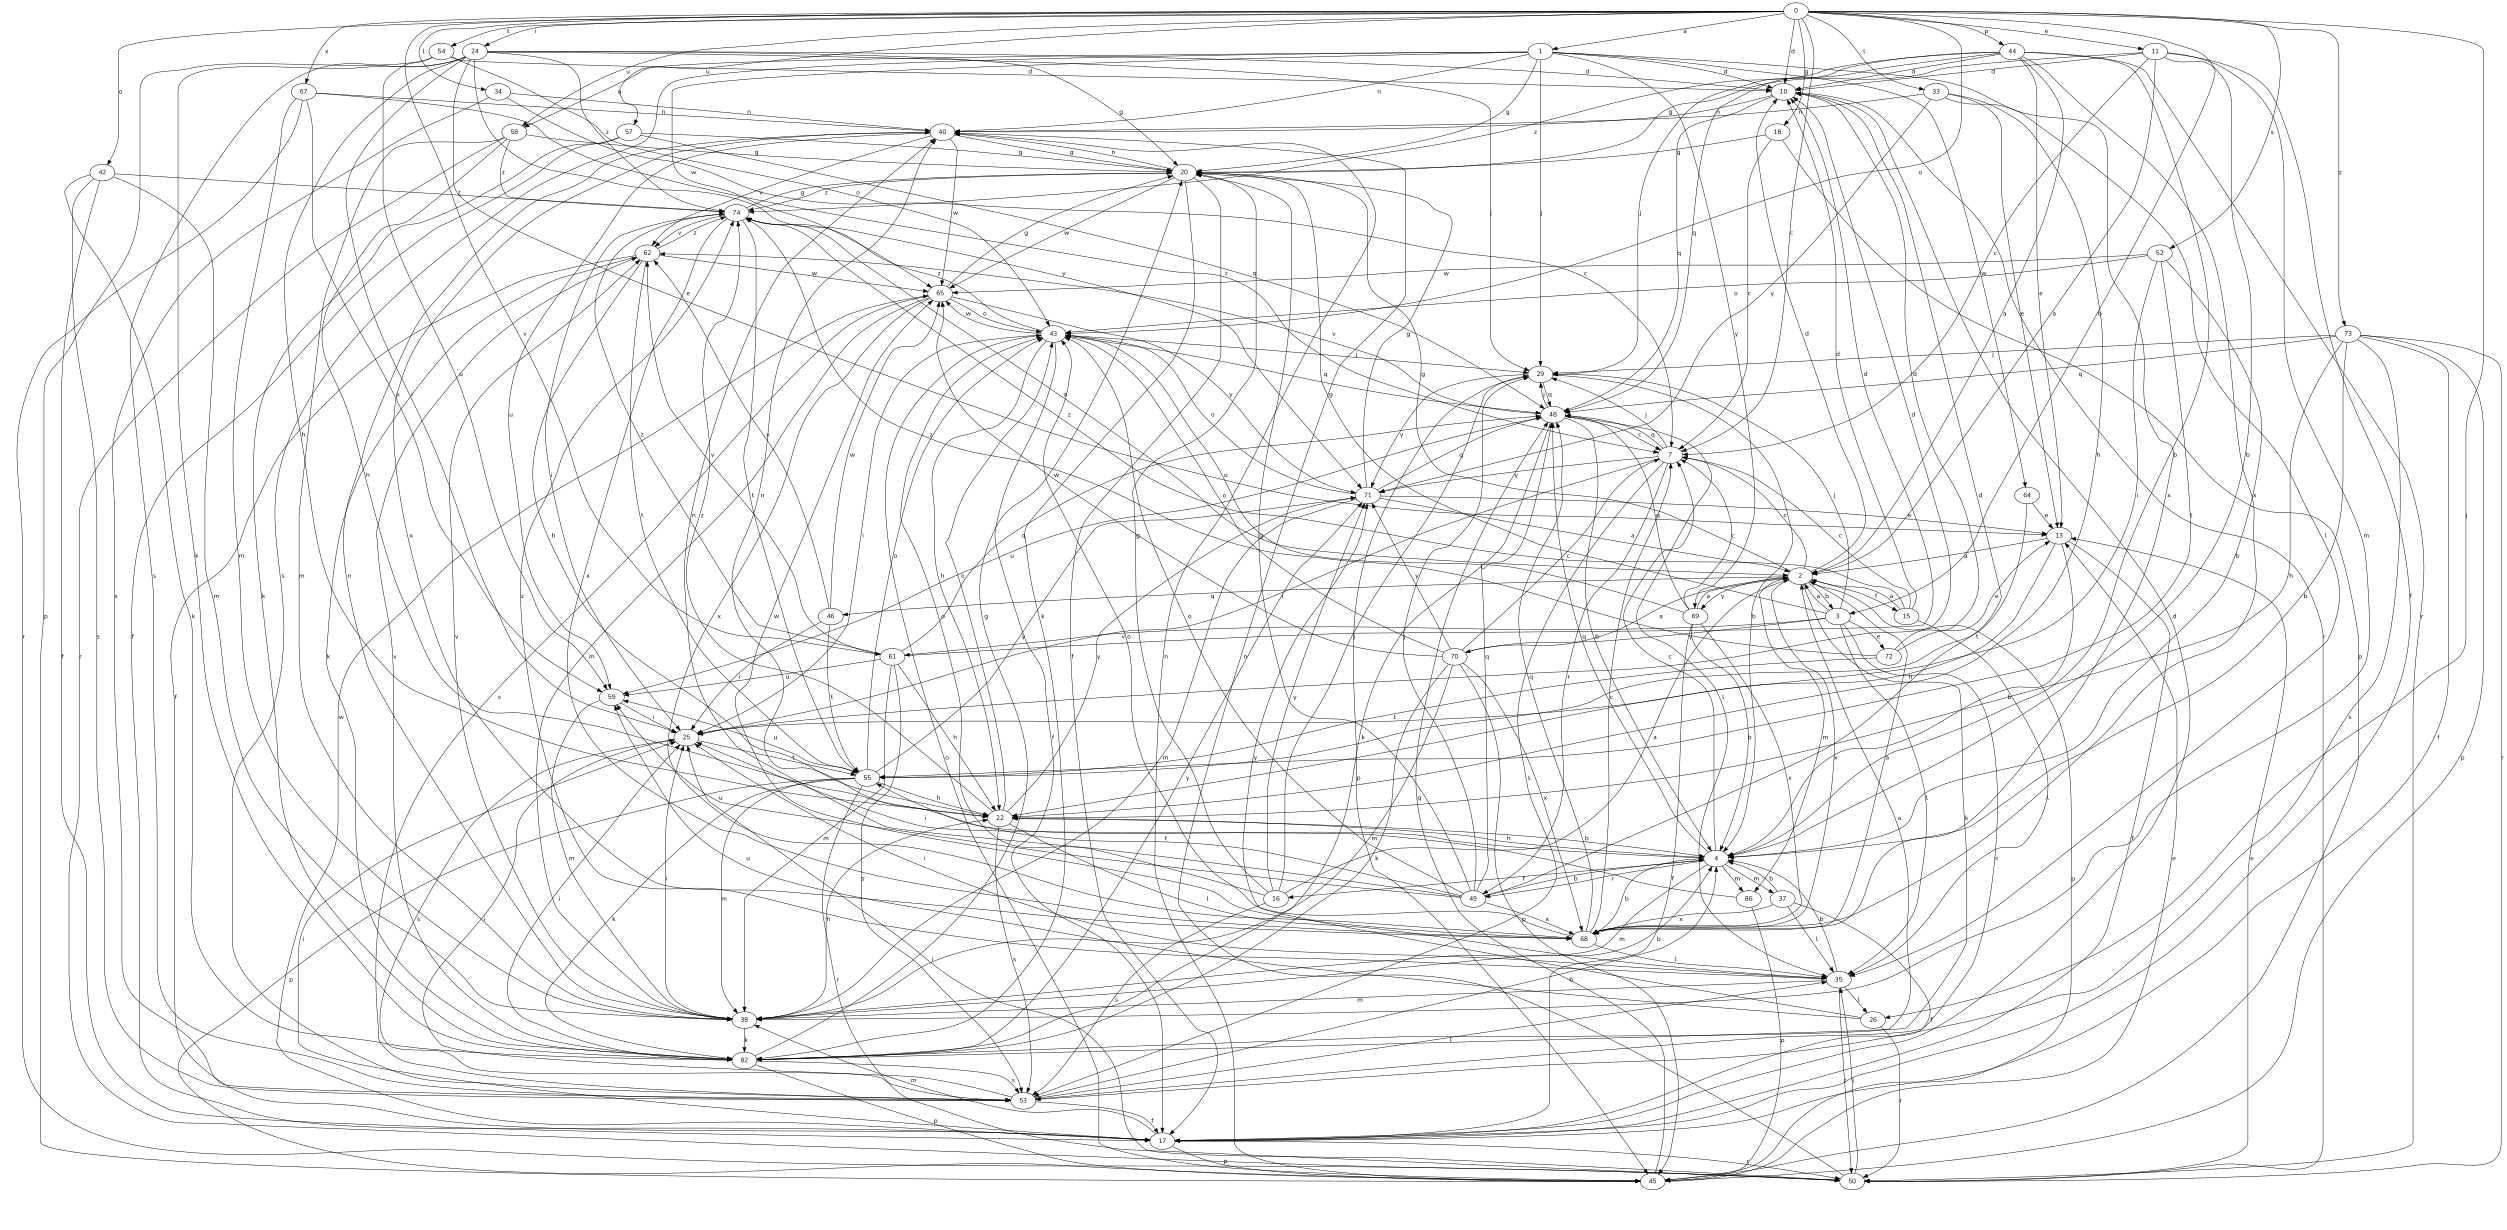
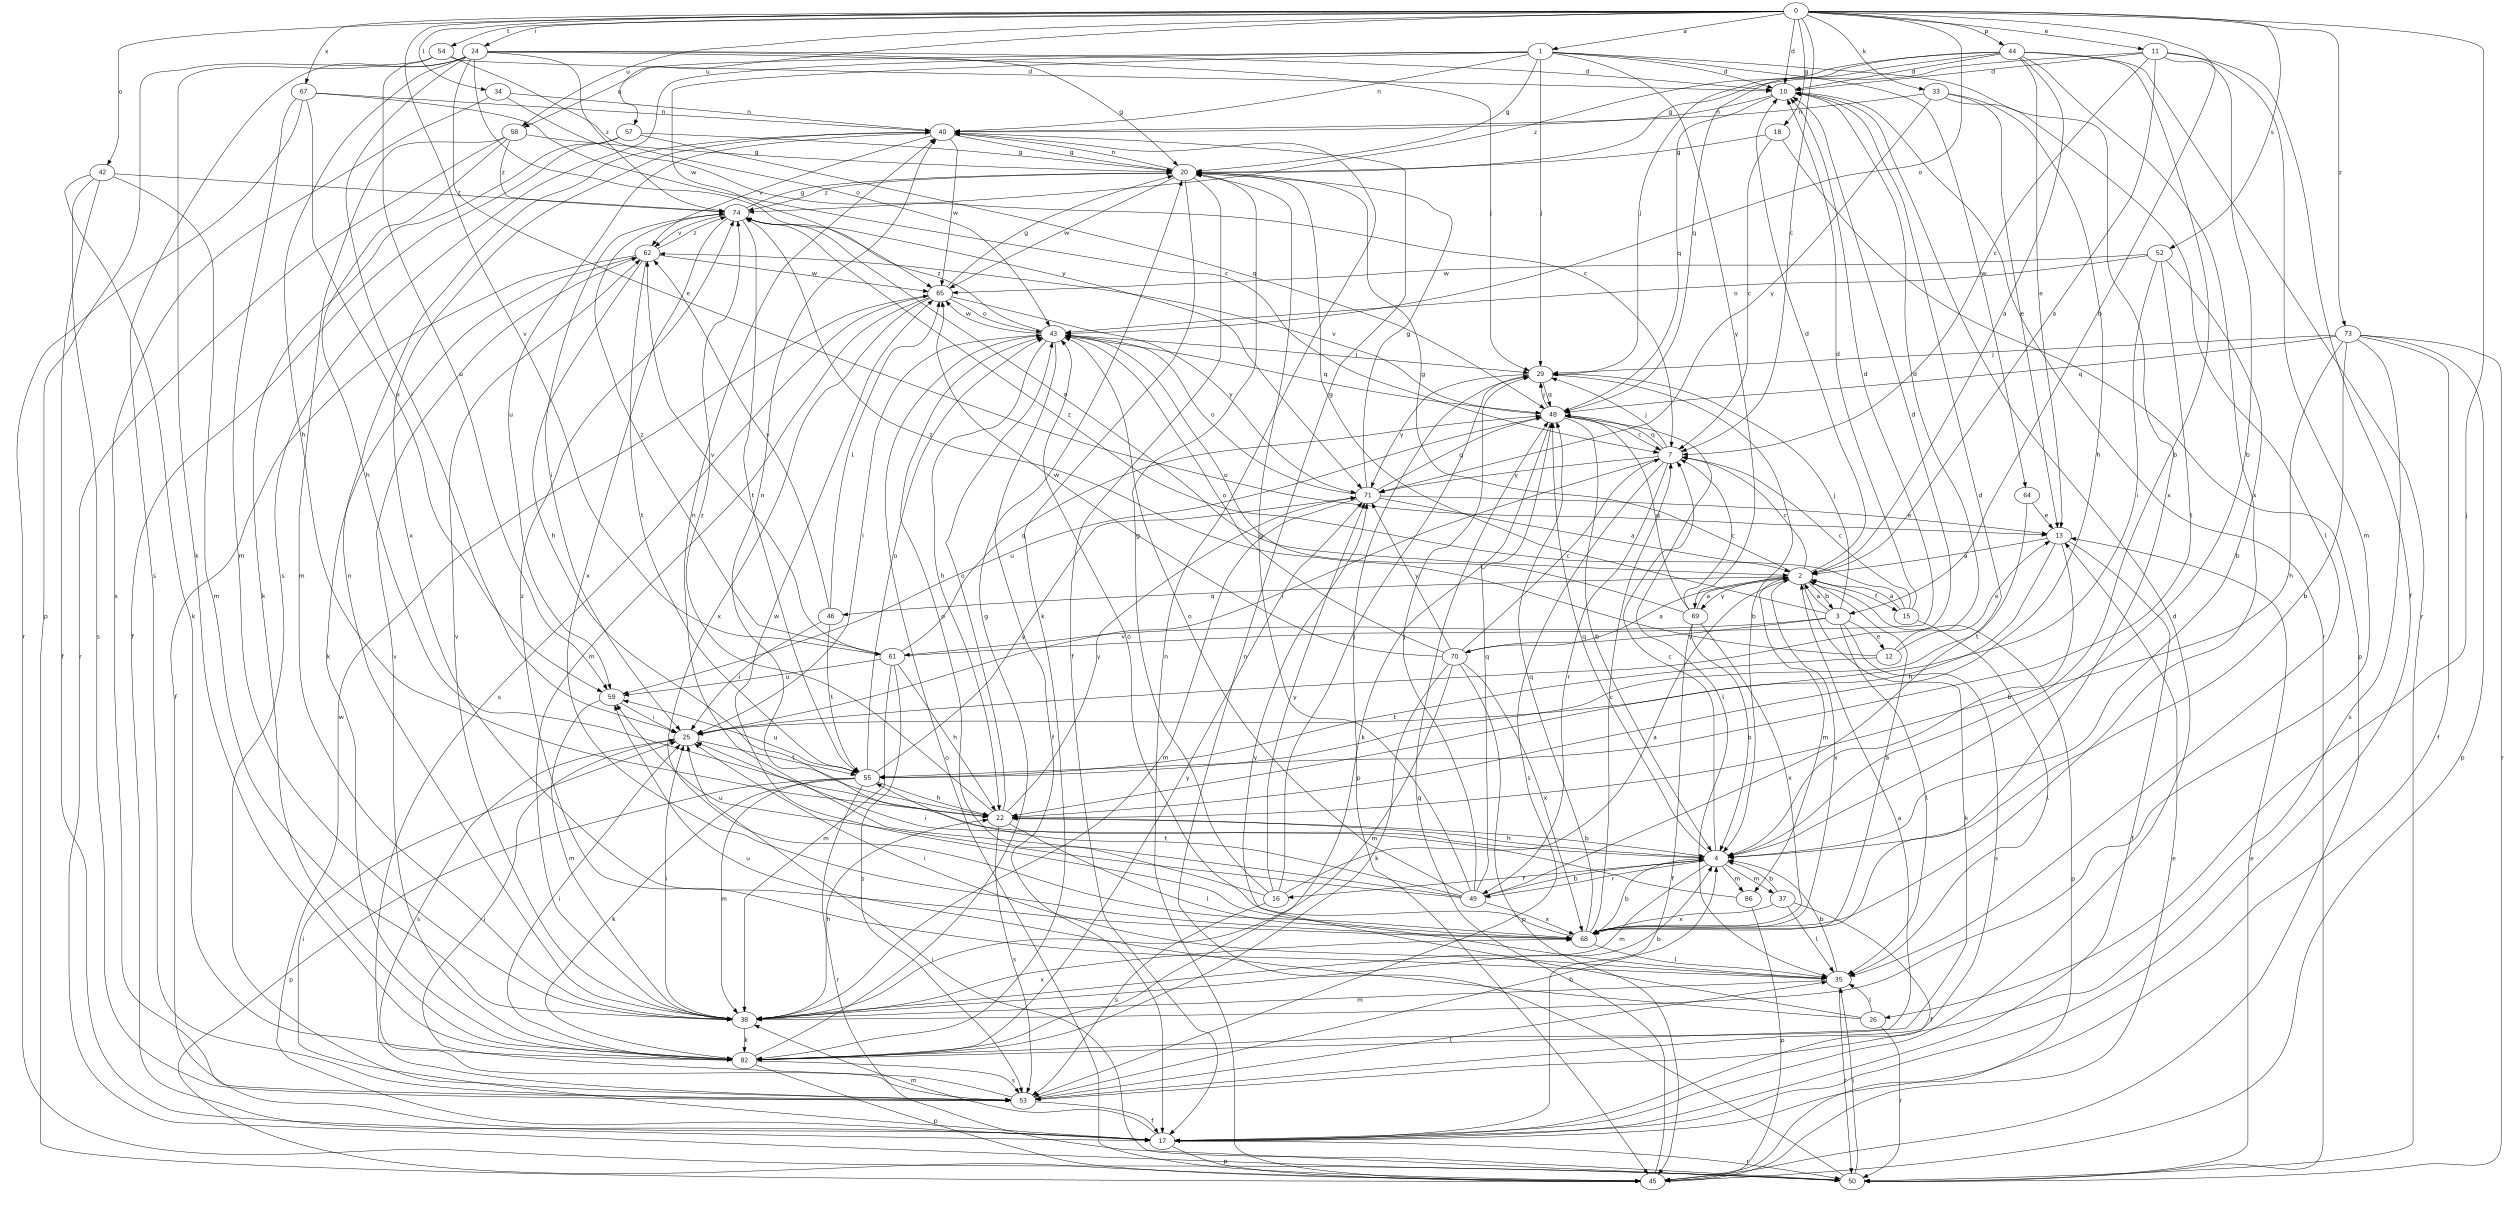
edge "0" -> "33": label "l" -> "k"
edge "46" -> "65": label "w" -> "l"
node "72": label "72" -> "12"
edge "38" -> "68": added, label "x"
edge "35" -> "26": reversed
